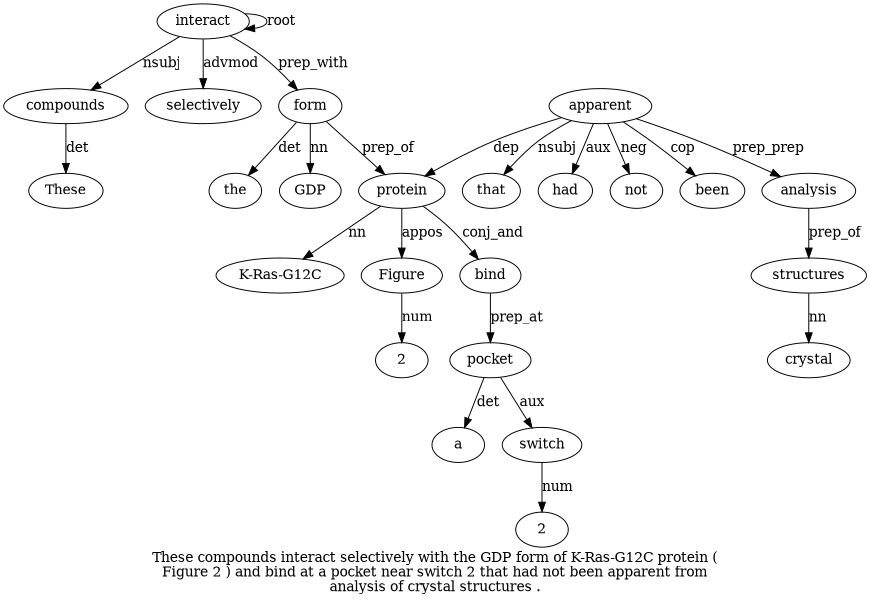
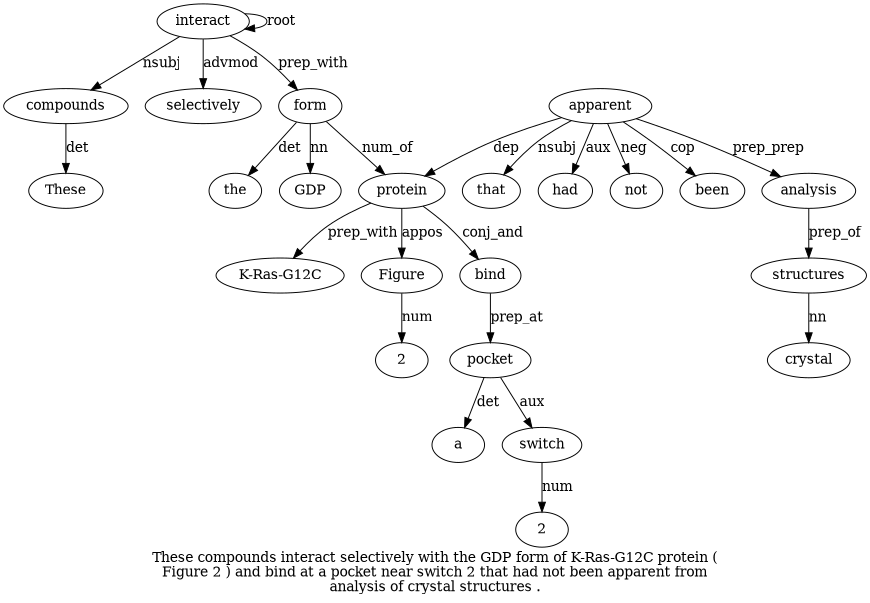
edge "form" -> "protein": label "prep_of" -> "num_of"
edge "protein" -> "K-Ras-G12C": label "nn" -> "prep_with"
